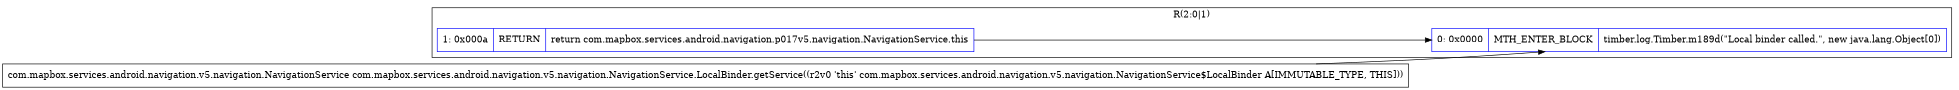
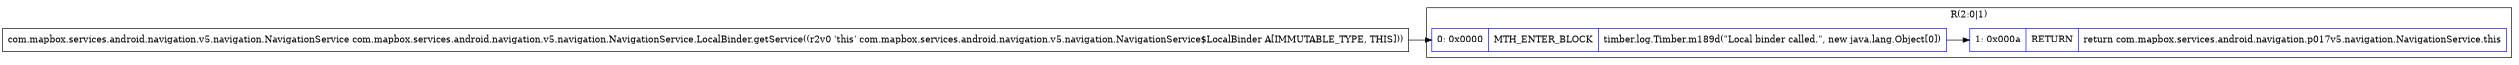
edge "1: 0x000a" -> "0: 0x0000": reversed
